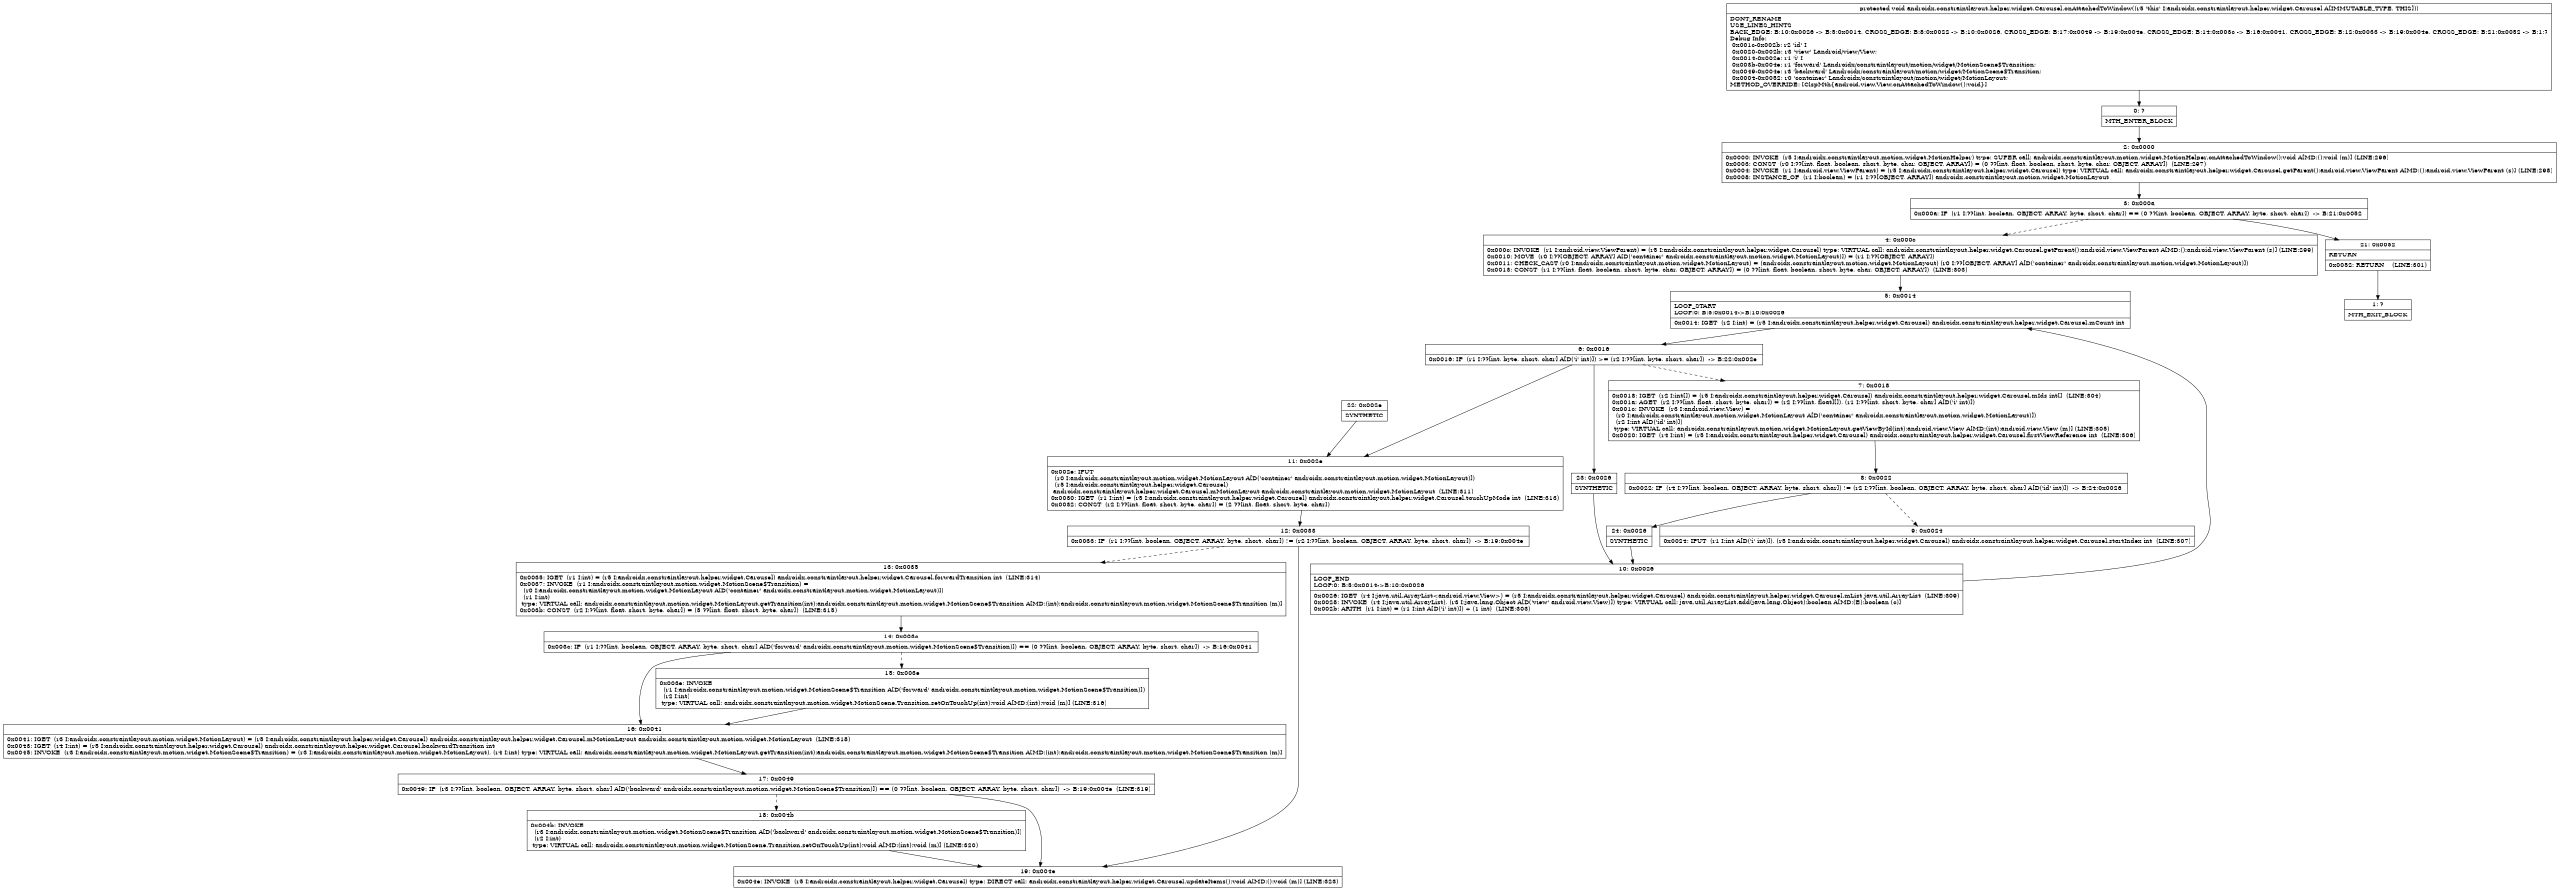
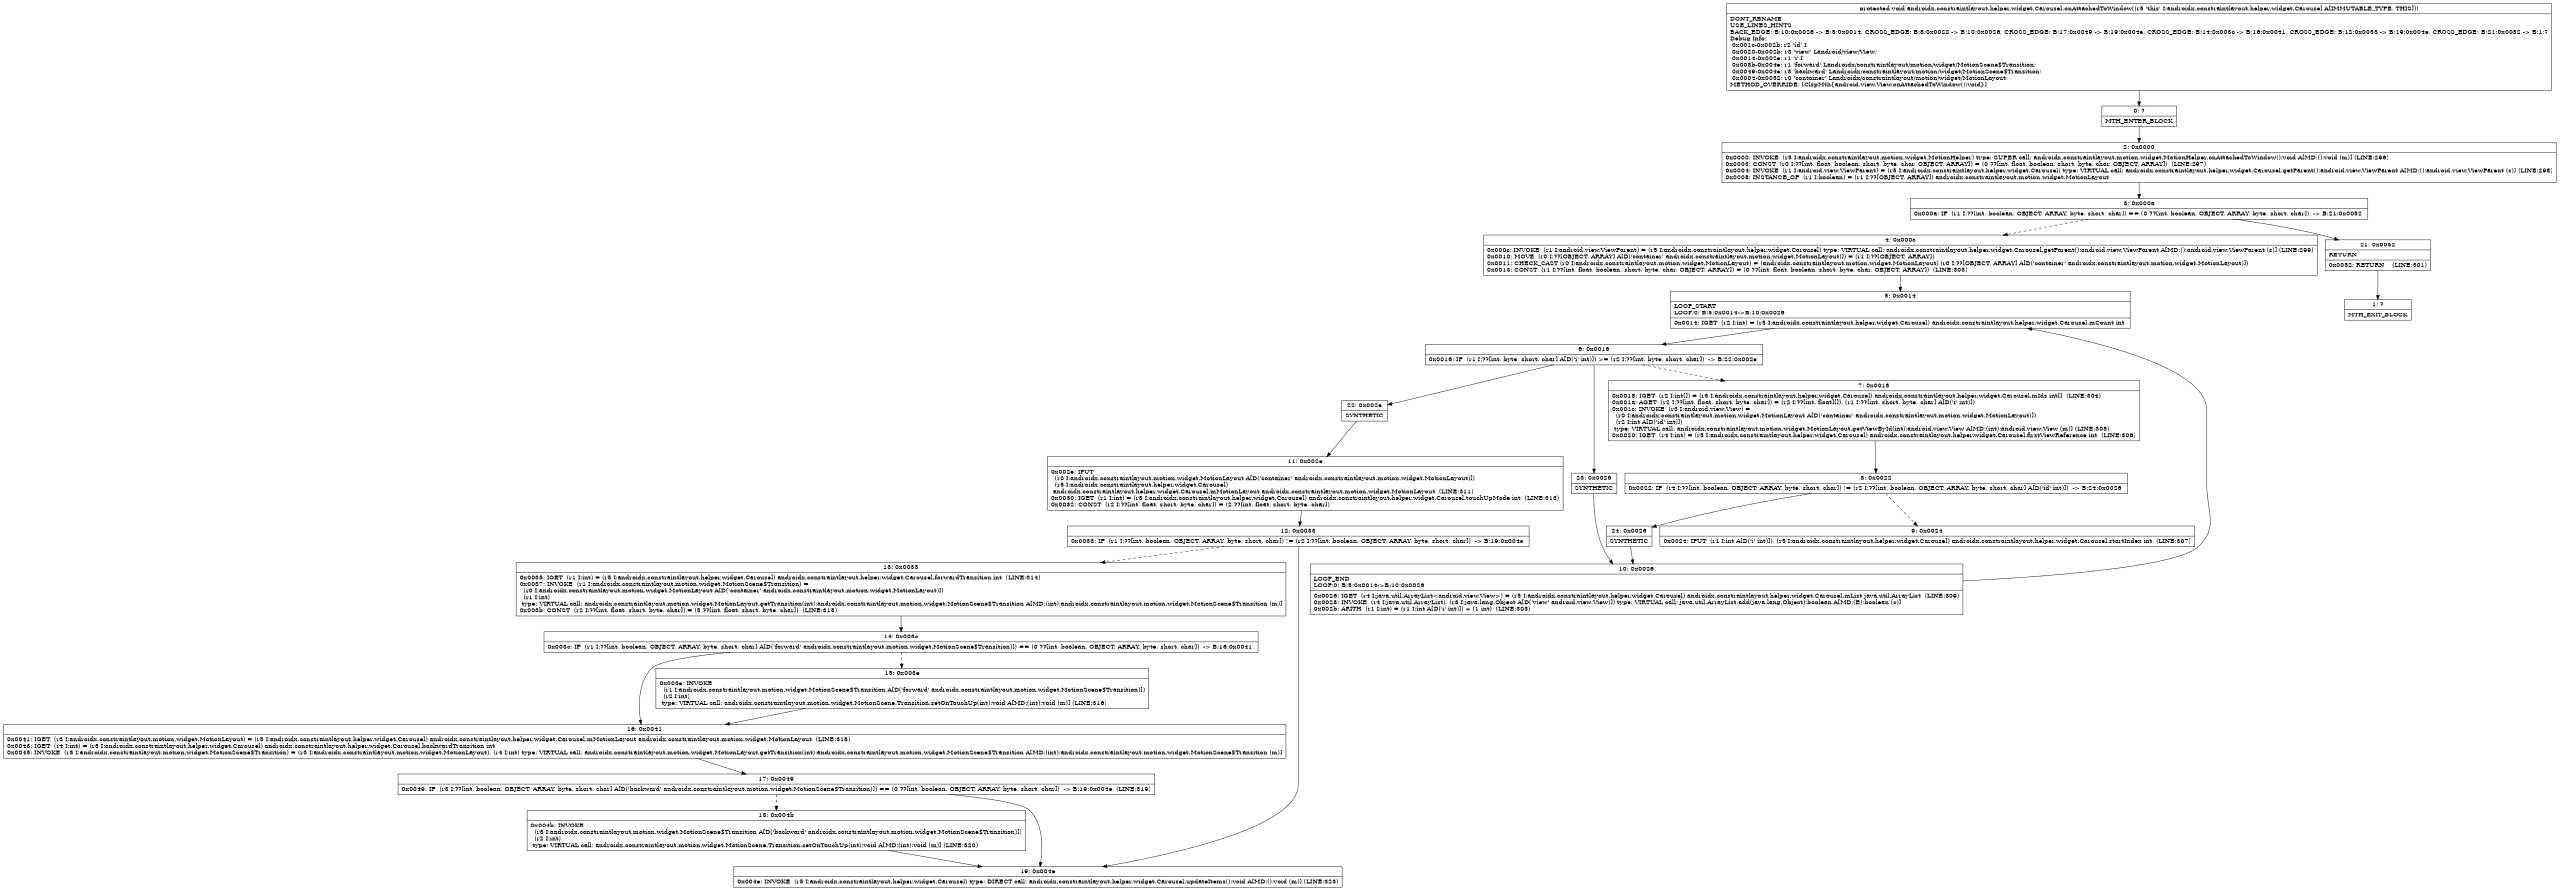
edge "6: 0x0016" -> "11: 0x002e": now "6: 0x0016" -> "22: 0x002e"
